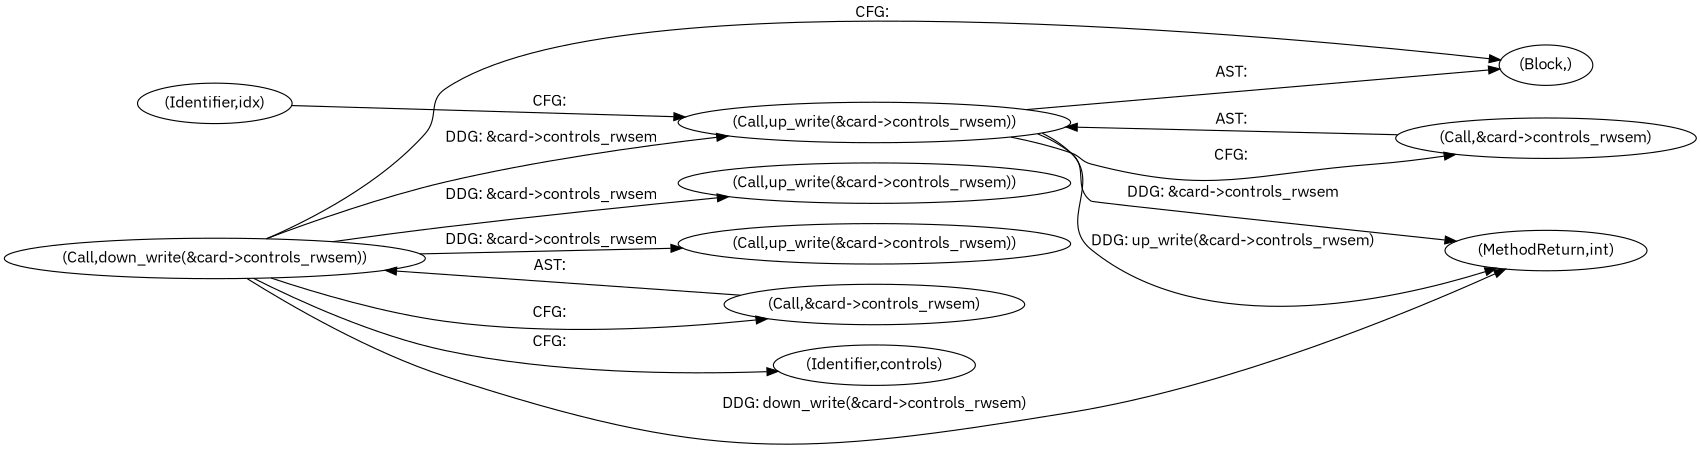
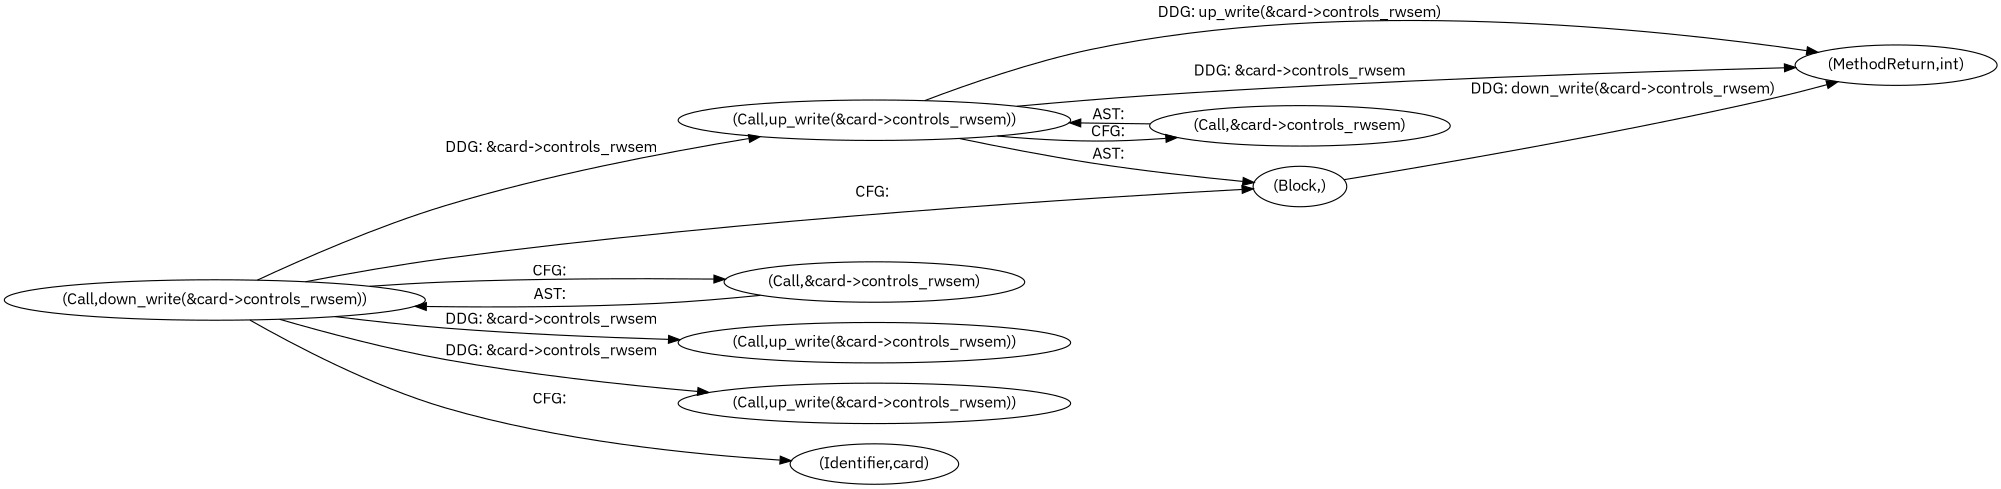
node "(Identifier,idx)": removed
node "(Identifier,controls)": label "(Identifier,controls)" -> "(Identifier,card)"
edge "(Call,down_write(&card->controls_rwsem))" -> "(MethodReturn,int)": now "(Block,)" -> "(MethodReturn,int)"
